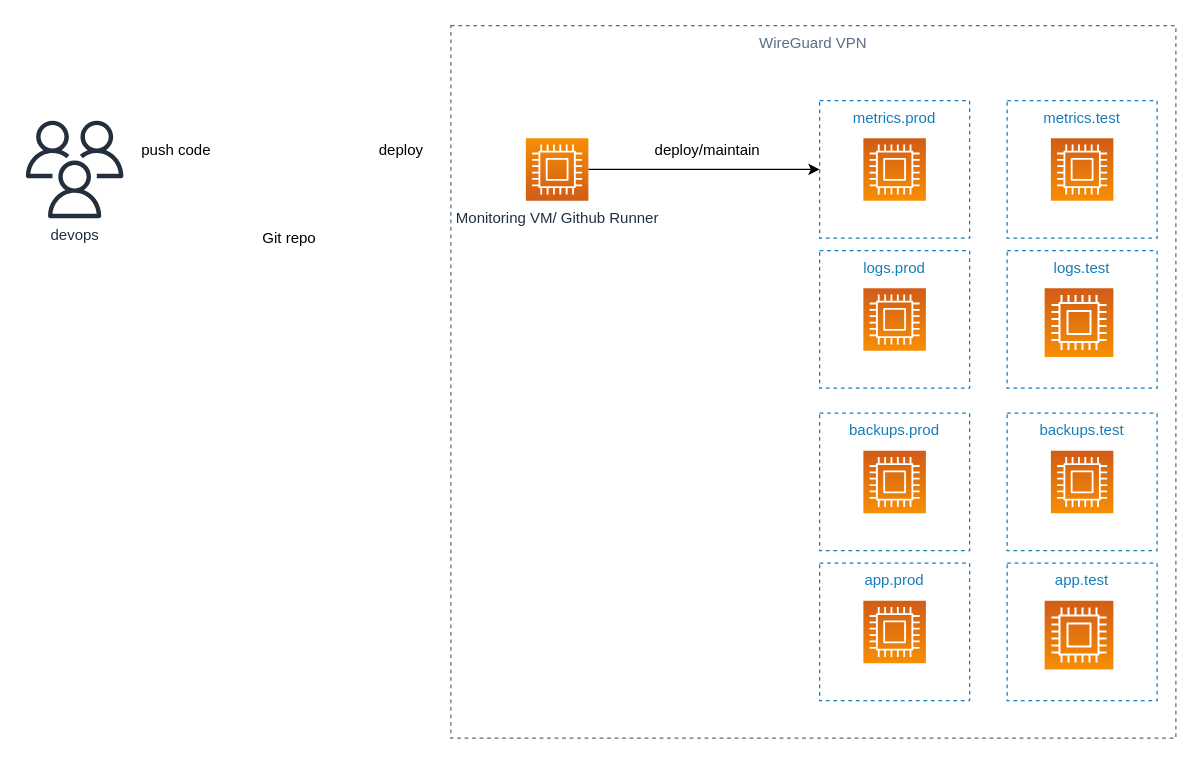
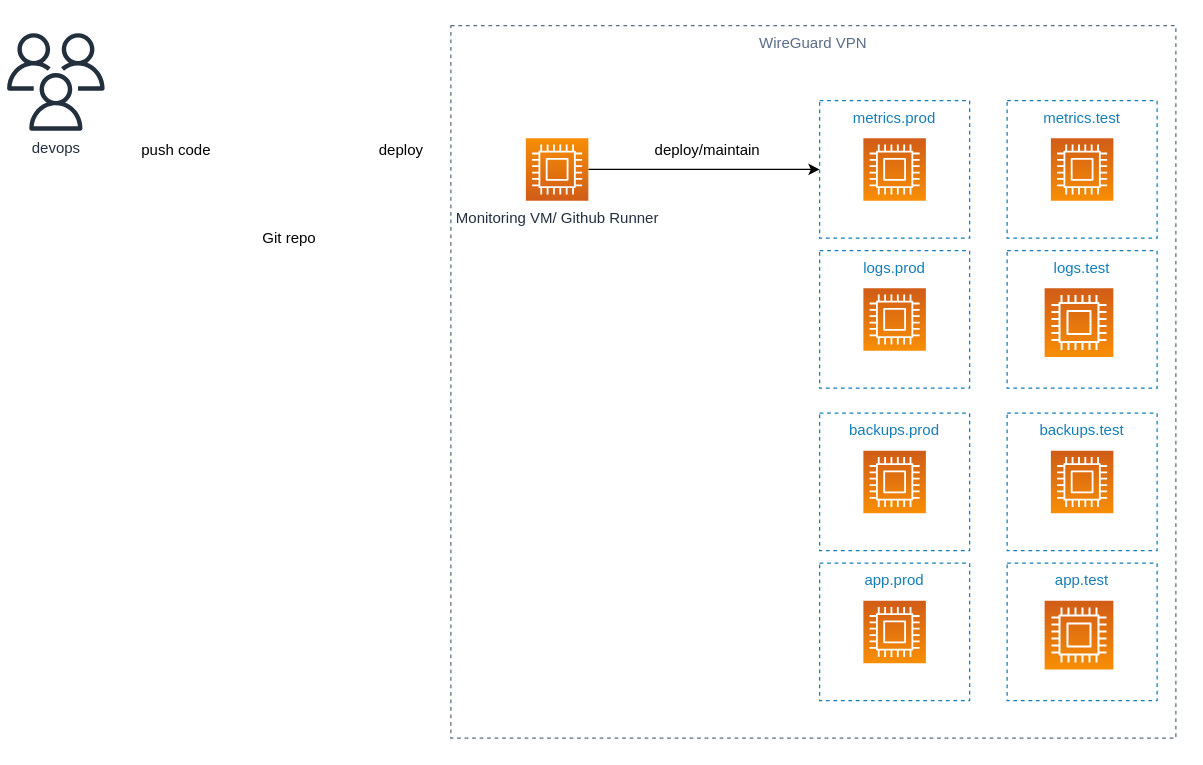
node "devops": moved (74, 169) -> (56, 82)
